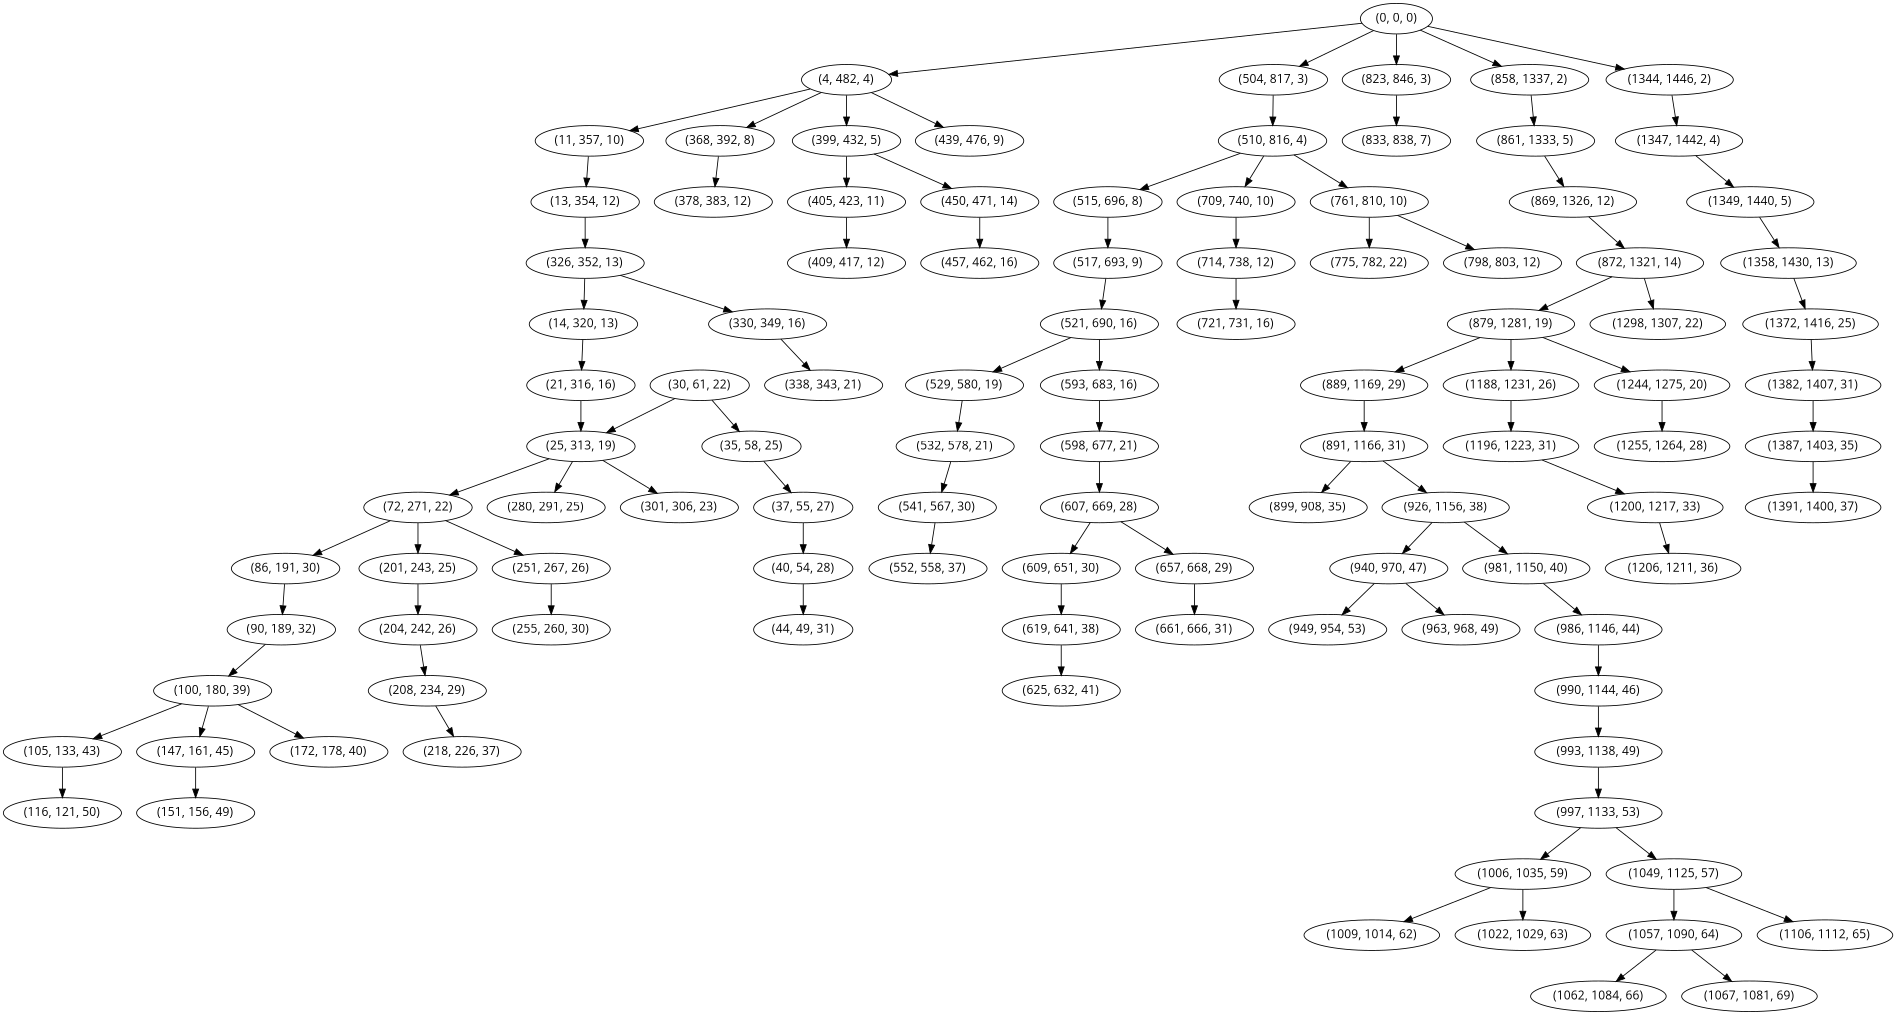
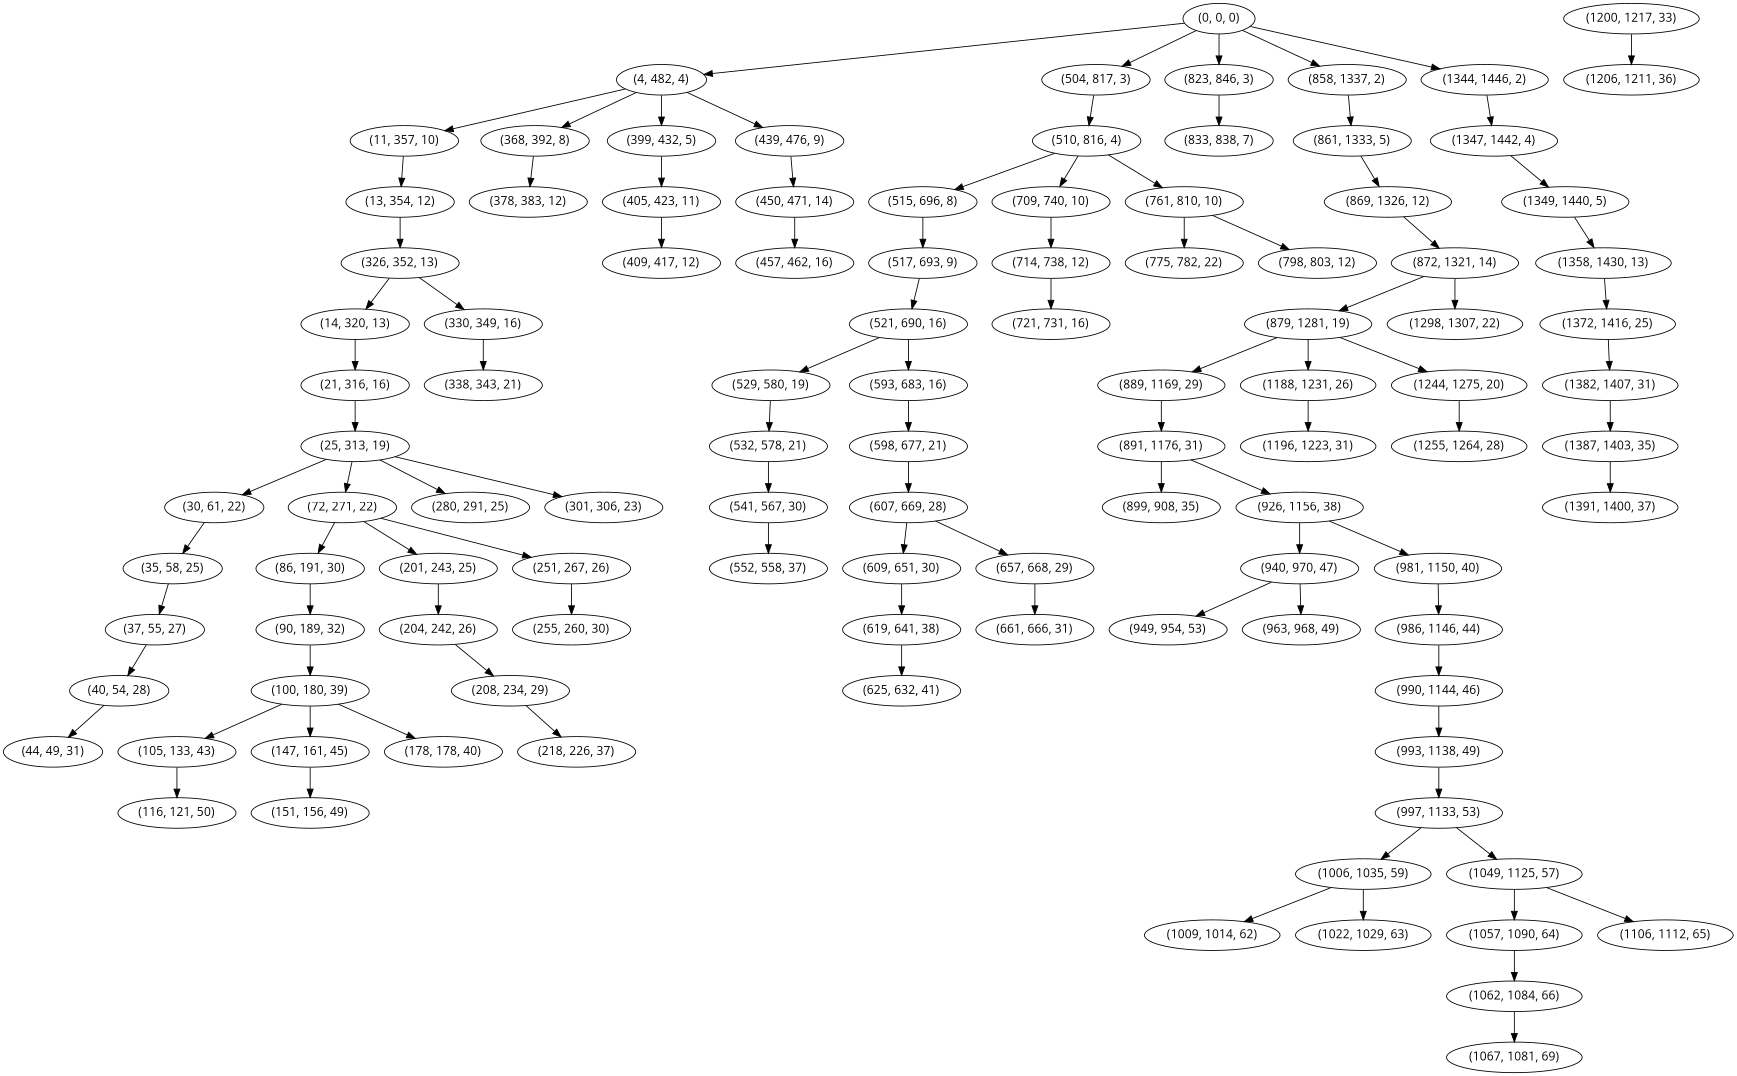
edge "(399, 432, 5)" -> "(450, 471, 14)": now "(439, 476, 9)" -> "(450, 471, 14)"
edge "(30, 61, 22)" -> "(25, 313, 19)": reversed
node "(891, 1166, 31)": label "(891, 1166, 31)" -> "(891, 1176, 31)"
edge "(1196, 1223, 31)" -> "(1200, 1217, 33)": removed
node "(172, 178, 40)": label "(172, 178, 40)" -> "(178, 178, 40)"
edge "(1057, 1090, 64)" -> "(1067, 1081, 69)": now "(1062, 1084, 66)" -> "(1067, 1081, 69)"
